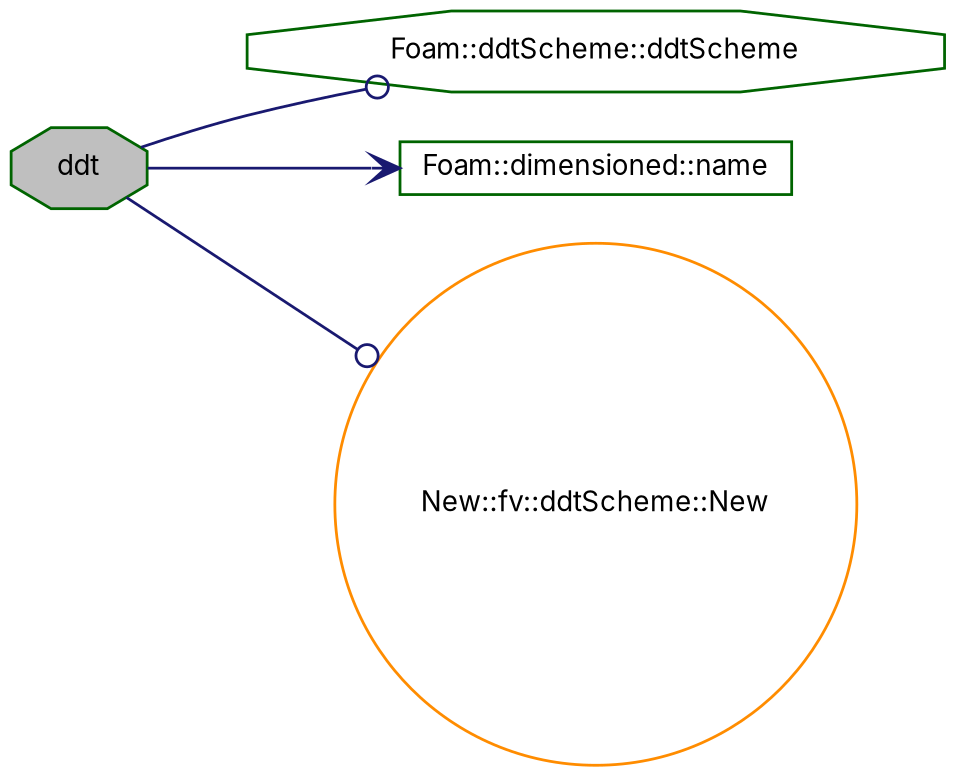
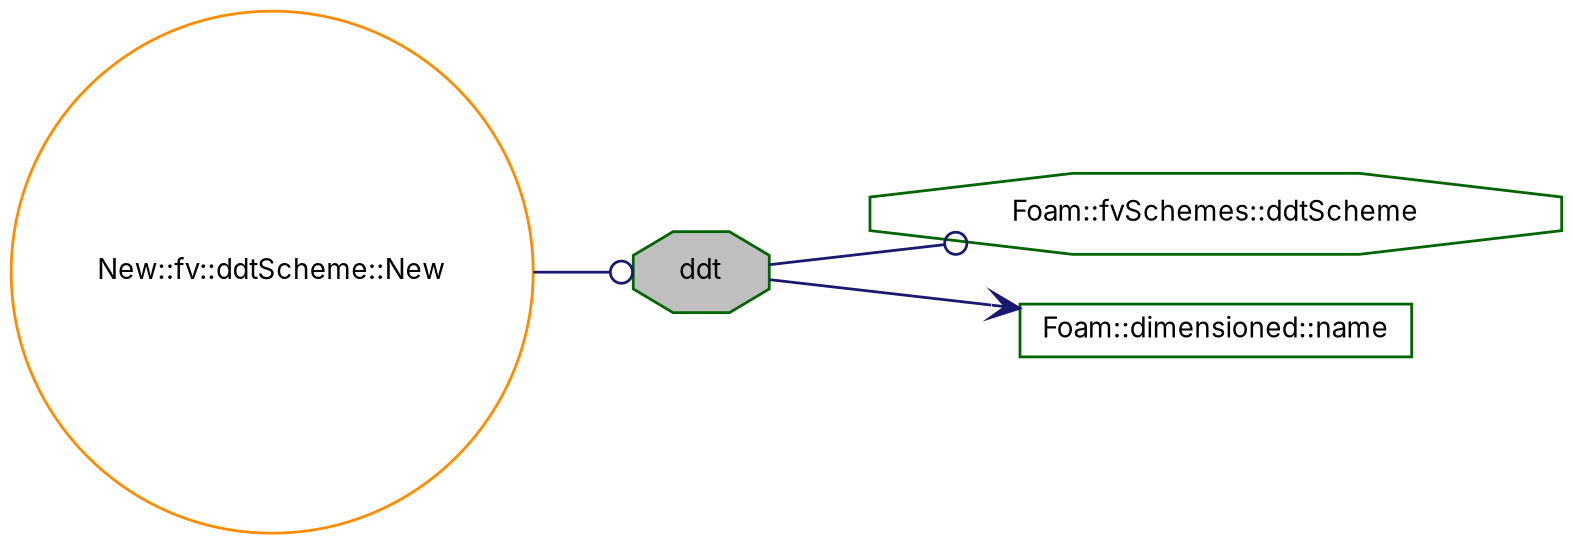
node "Foam::ddtScheme::ddtScheme": label "Foam::ddtScheme::ddtScheme" -> "Foam::fvSchemes::ddtScheme"
edge "ddt" -> "New::fv::ddtScheme::New": reversed
